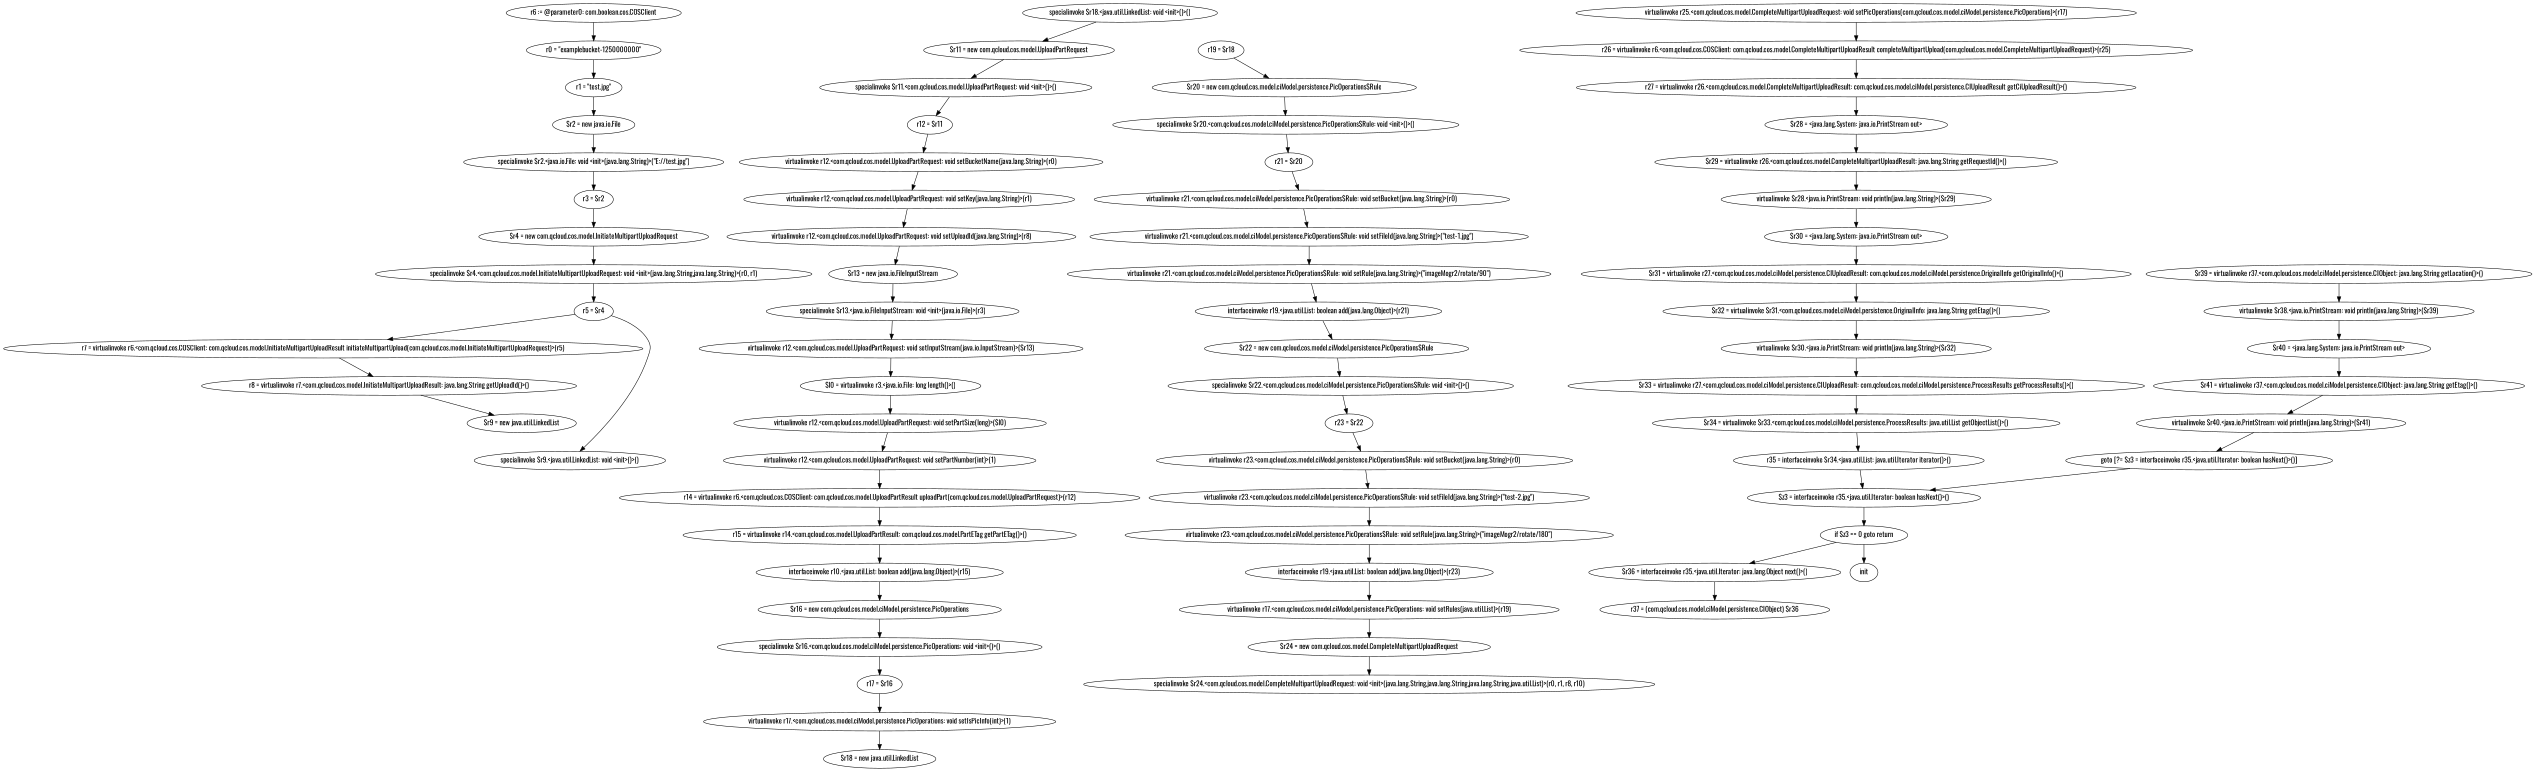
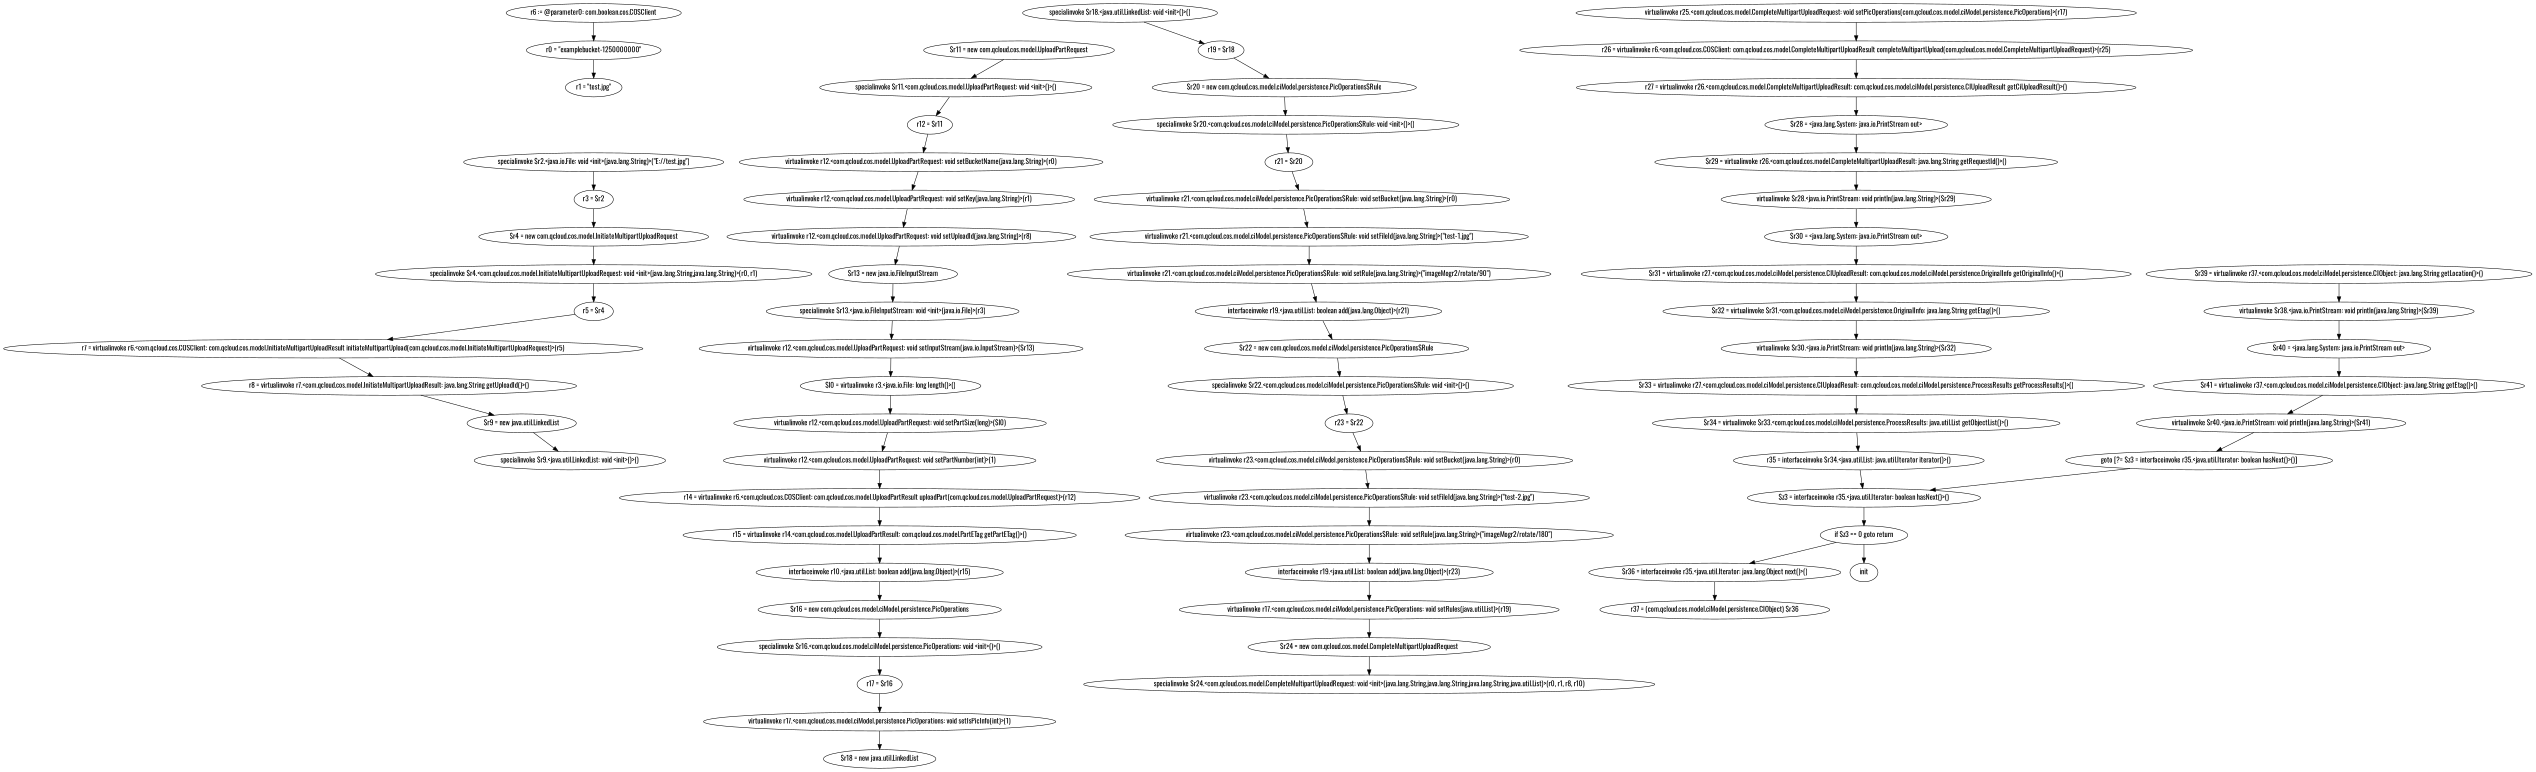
edge "specialinvoke $r18.<java.util.LinkedList: void <init>()>()" -> "$r11 = new com.qcloud.cos.model.UploadPartRequest": now "specialinvoke $r18.<java.util.LinkedList: void <init>()>()" -> "r19 = $r18"
node "$r2 = new java.io.File": removed
edge "r5 = $r4" -> "specialinvoke $r9.<java.util.LinkedList: void <init>()>()": now "$r9 = new java.util.LinkedList" -> "specialinvoke $r9.<java.util.LinkedList: void <init>()>()"
